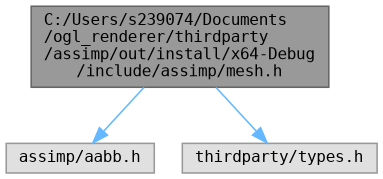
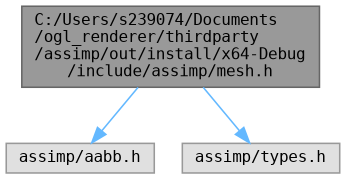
node "thirdparty/types.h": label "thirdparty/types.h" -> "assimp/types.h"
